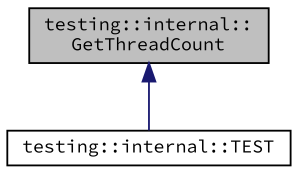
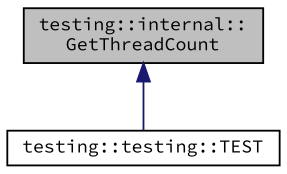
node "testing::internal::TEST": label "testing::internal::TEST" -> "testing::testing::TEST"
